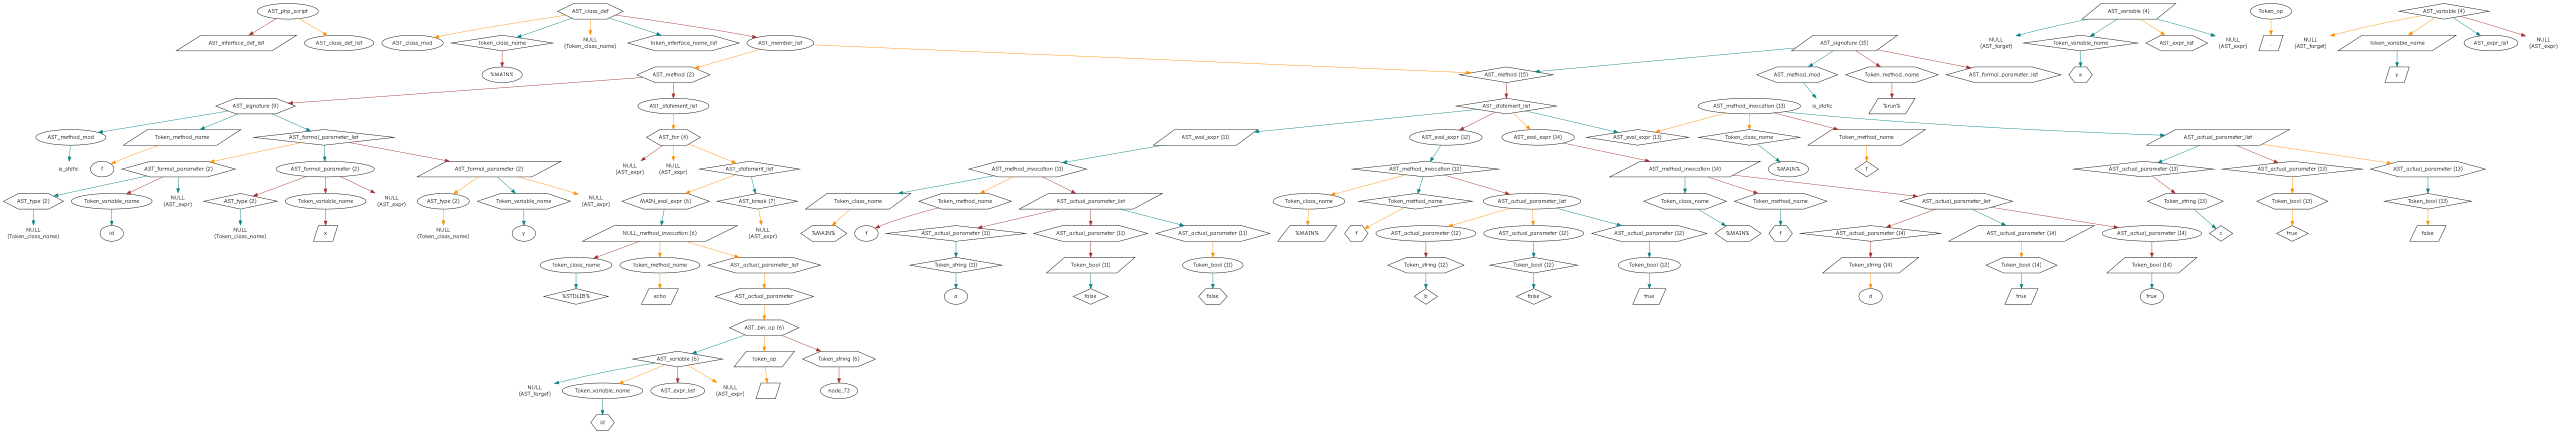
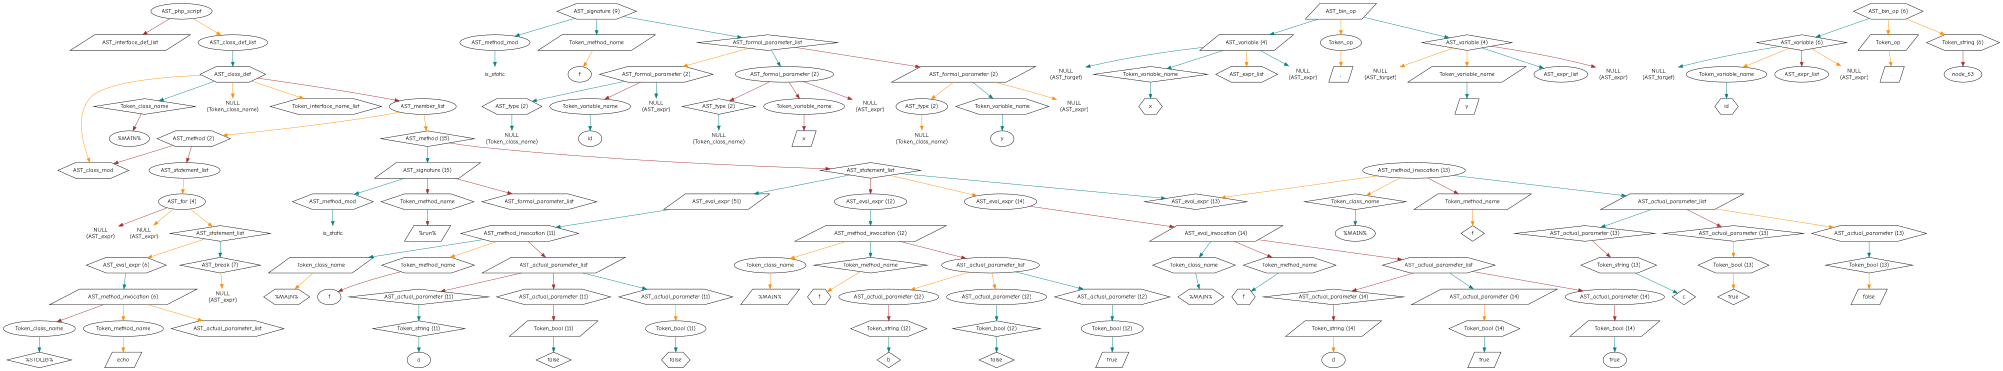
node "AST_bin_op": added
edge "AST_class_def" -> "Token_interface_name_list": color teal -> darkorange
node "AST_class_mod": shape ellipse -> hexagon
edge "AST_class_def_list" -> "AST_class_def": added
edge "AST_signature (15)" -> "AST_method (15)": reversed
edge "AST_method (2)" -> "AST_signature (9)": now "AST_method (2)" -> "AST_class_mod"
node "AST_for (4)": shape hexagon -> ellipse
node "AST_eval_expr (11)": label "AST_eval_expr (11)" -> "AST_eval_expr (51)"
node "AST_method_invocation (12)": shape diamond -> parallelogram
node "AST_method_invocation (14)": label "AST_method_invocation (14)" -> "AST_eval_invocation (14)"
node "MAIN_eval_expr (6)": label "MAIN_eval_expr (6)" -> "AST_eval_expr (6)"
node "NULL_method_invocation (6)": label "NULL_method_invocation (6)" -> "AST_method_invocation (6)"
node "AST_actual_parameter": removed
edge "AST_bin_op (6)" -> "Token_string (6)": color brown -> darkorange
node "node_73": label "node_73" -> "node_63"
